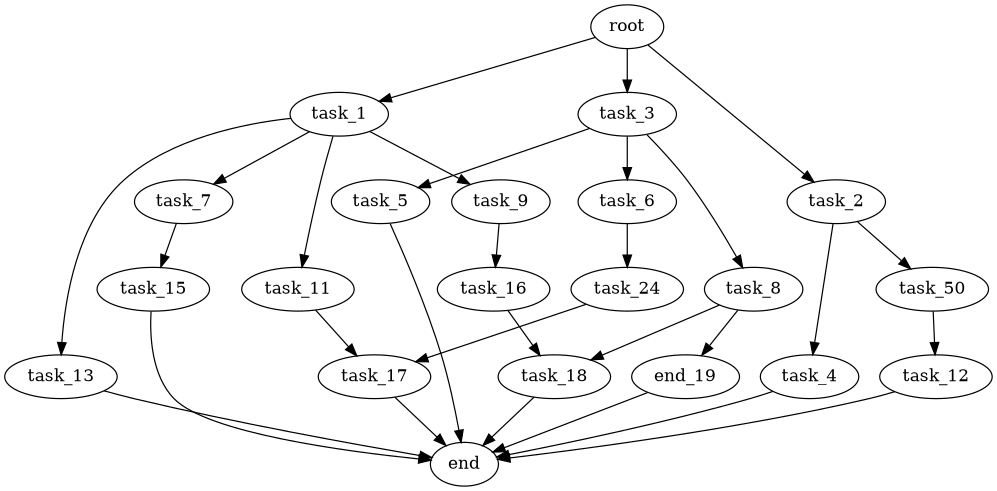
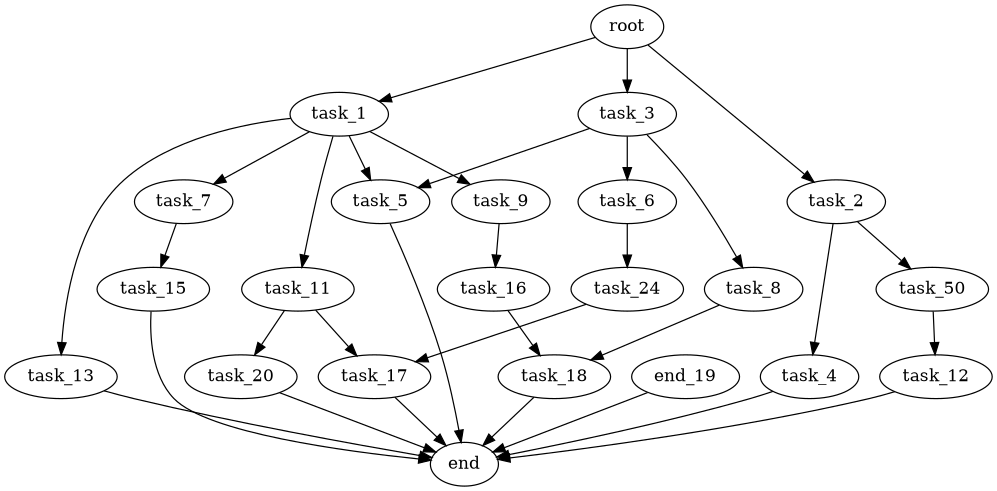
edge "task_1" -> "task_5": added
edge "task_8" -> "end_19": removed
node "task_20": added
